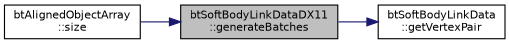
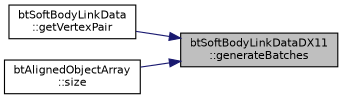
edge "btSoftBodyLinkDataDX11 ::generateBatches" -> "btSoftBodyLinkData ::getVertexPair": reversed
